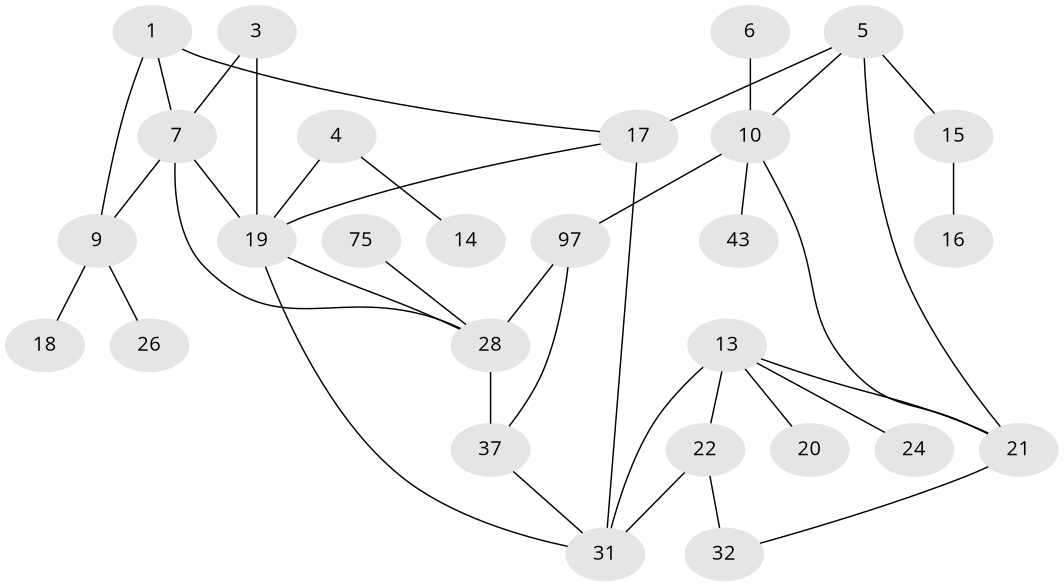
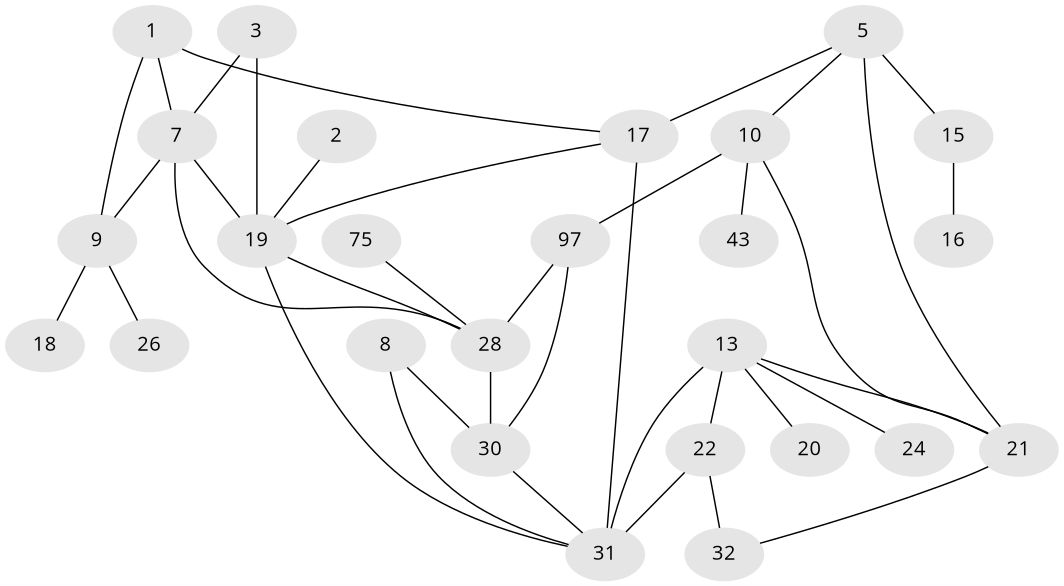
node "6": removed
node "4": label "4" -> "2"
node "14": removed
node "8": added
node "37": label "37" -> "30"
